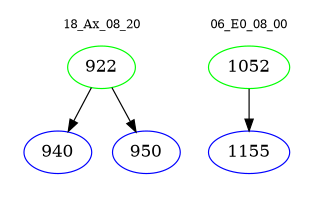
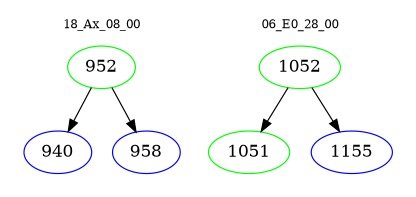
cluster "18_Ax_08_20": label "18_Ax_08_20" -> "18_Ax_08_00"
cluster "06_E0_08_00": label "06_E0_08_00" -> "06_E0_28_00"
node "922": label "922" -> "952"
node "950": label "950" -> "958"
node "1051": added
